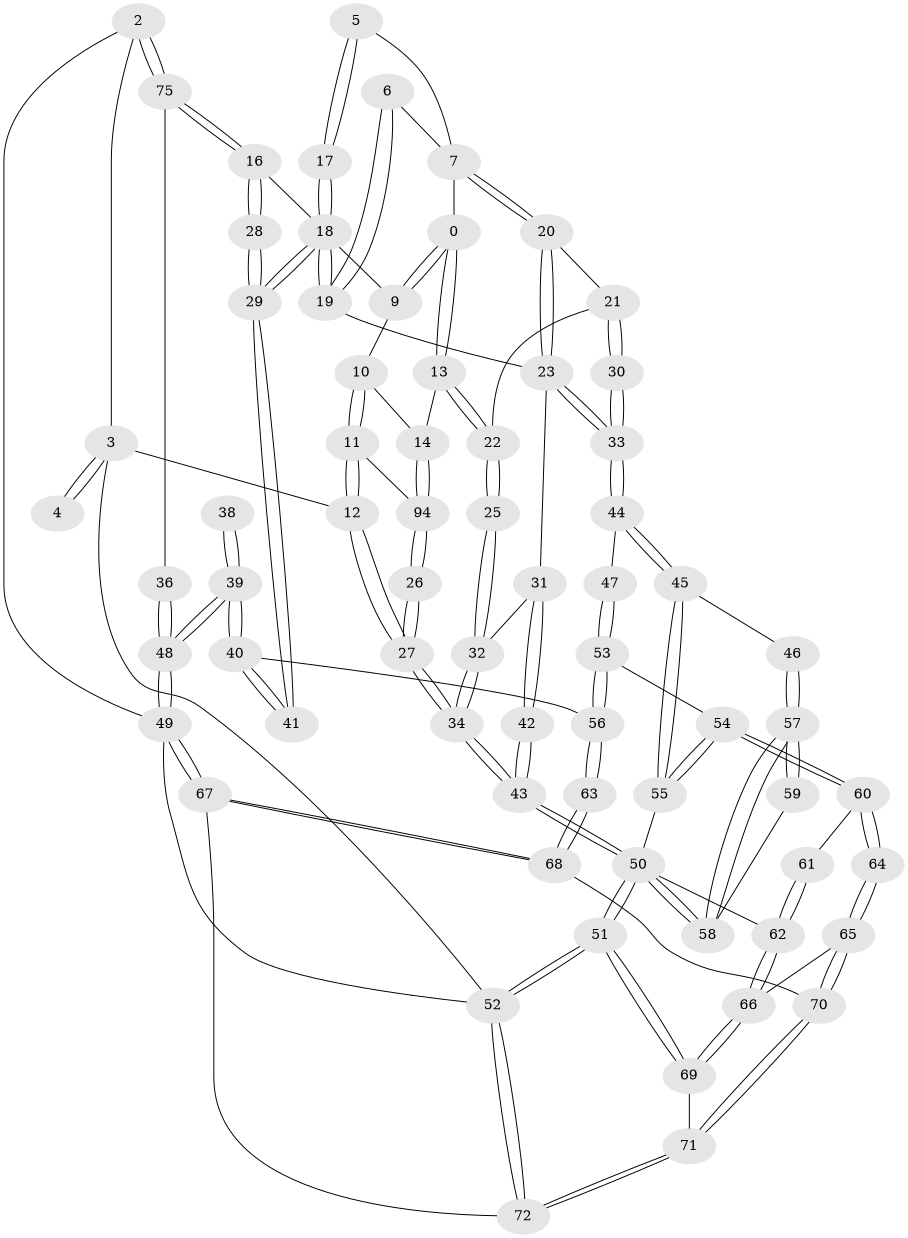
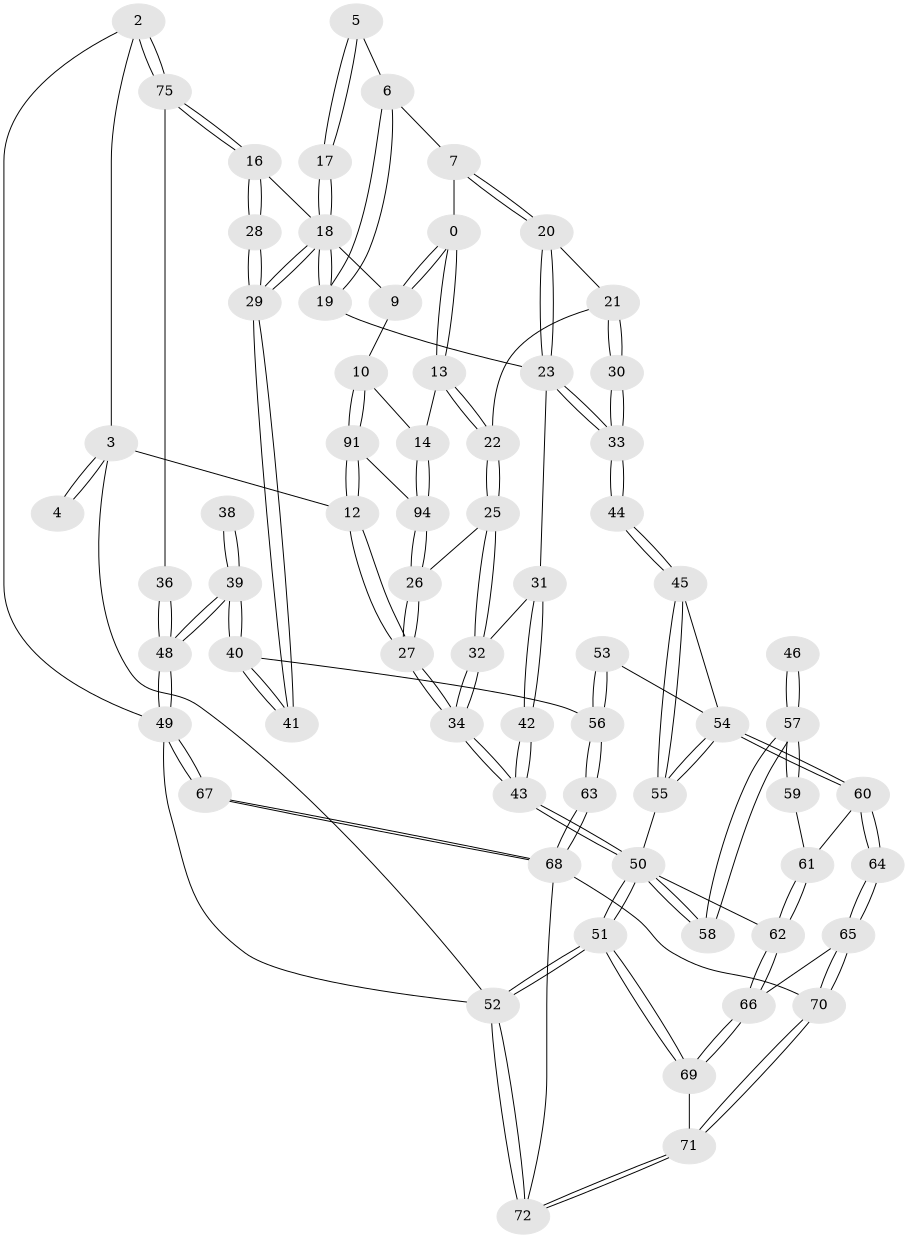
edge "5" -- "7": now "5" -- "6"
node "11": label "11" -> "91"
edge "25" -- "26": added
node "47": removed
edge "45" -- "46": now "45" -- "54"
edge "59" -- "58": now "59" -- "61"
edge "67" -- "72": now "68" -- "72"
